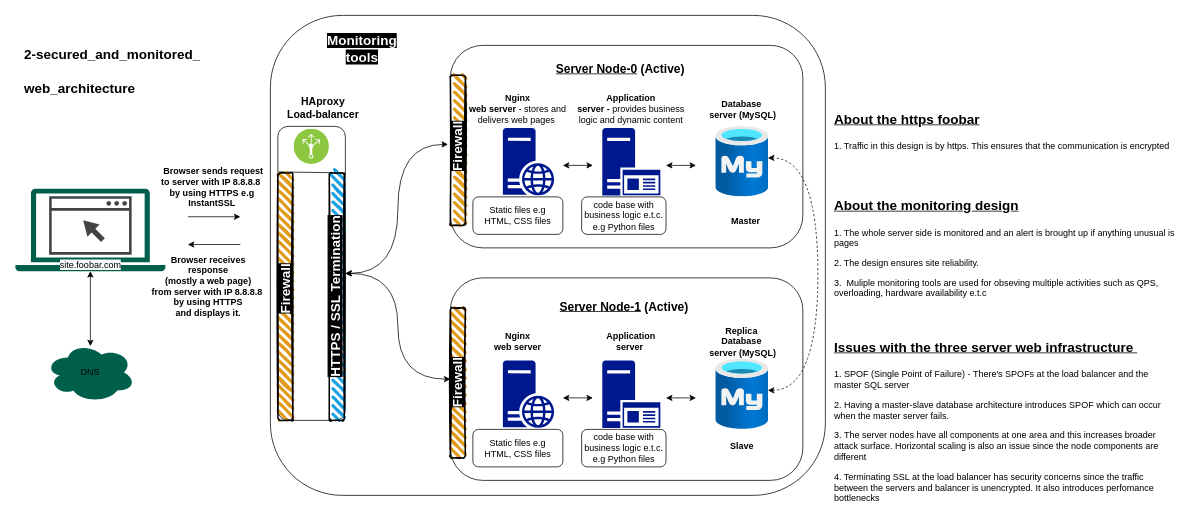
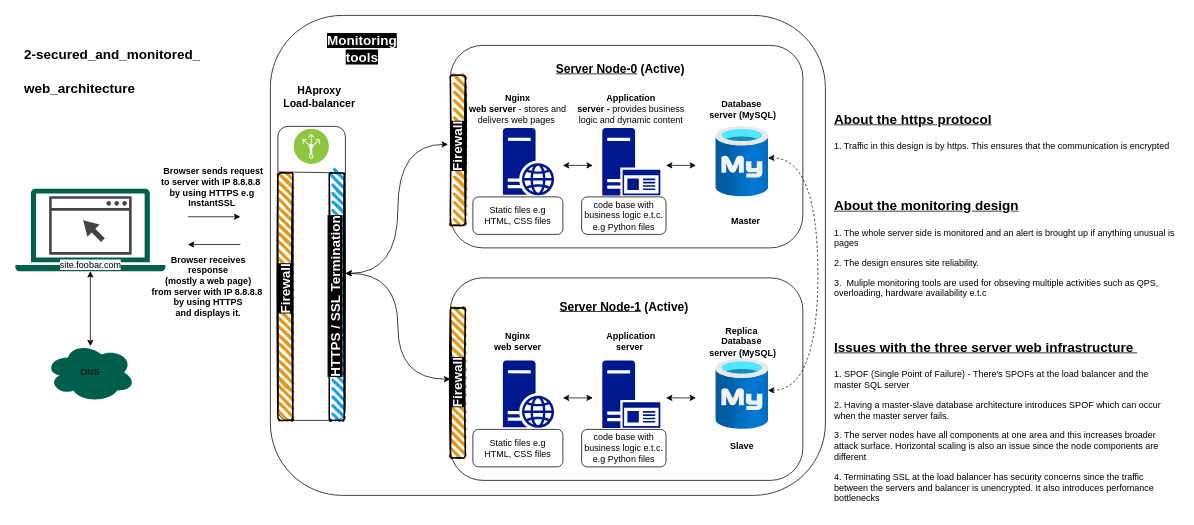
node "HAproxy Load-balancer": moved (323, 108) -> (319, 96)
node "About the https foobar1. Traffic in this design is by https. This ensures that the communication is encrypted": label "About the https foobar1. Traffic in this design is by https. This ensures that the communication is encrypted" -> "About the https protocol1. Traffic in this design is by https. This ensures that the communication is encrypted"
